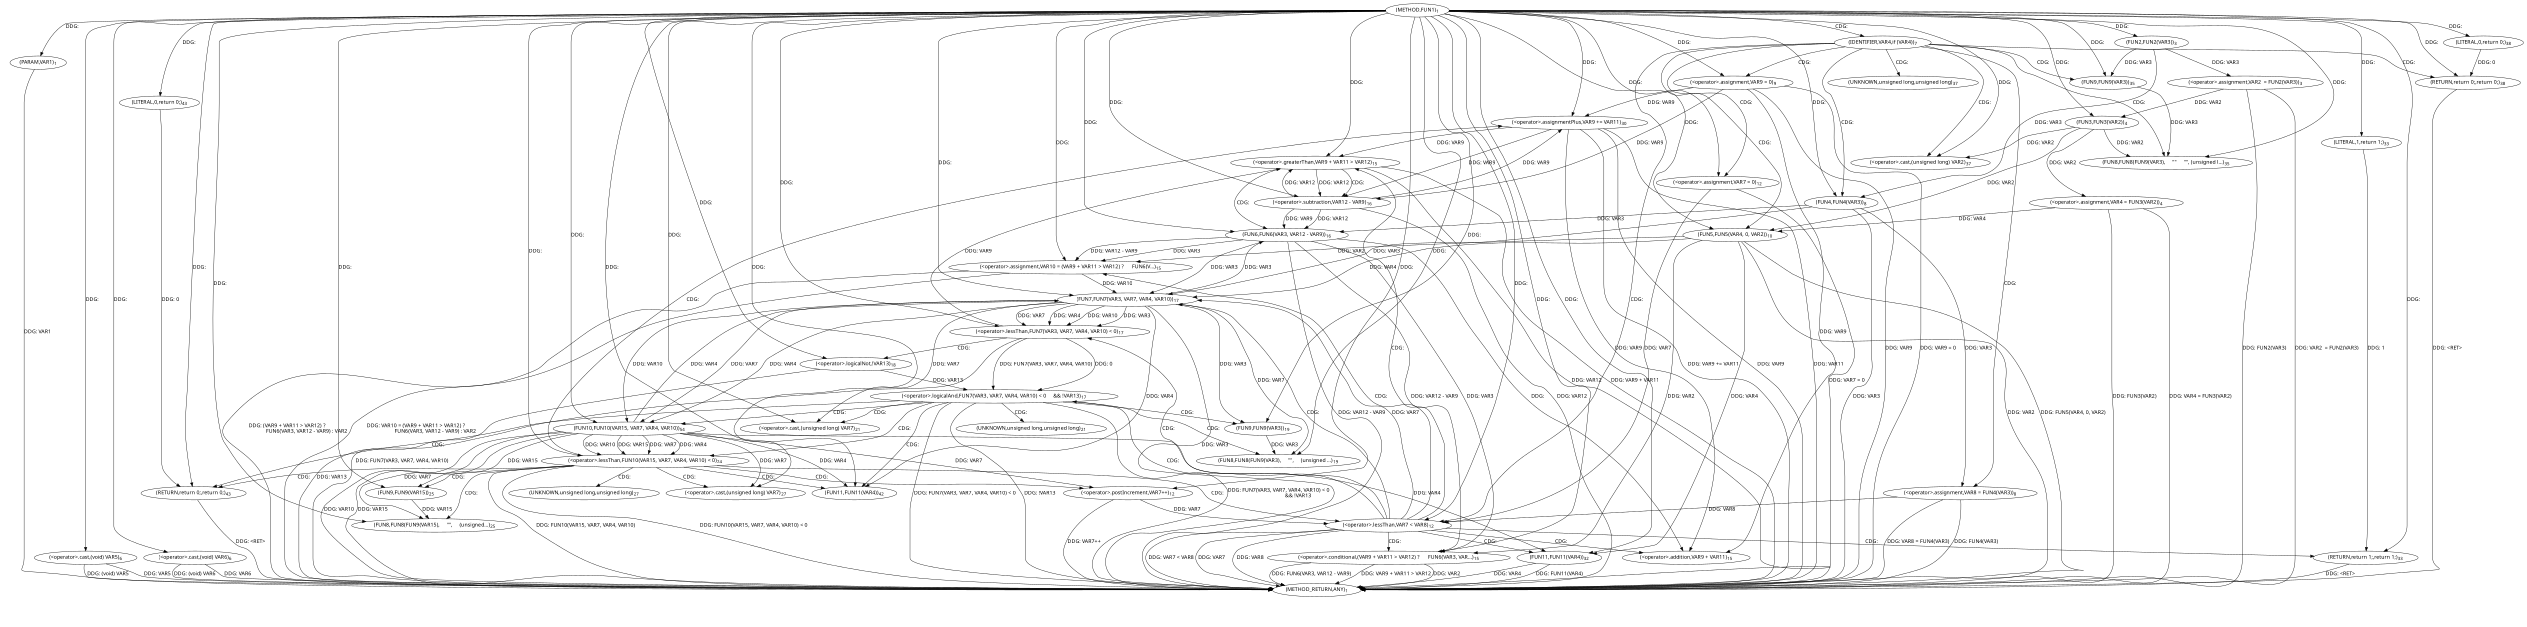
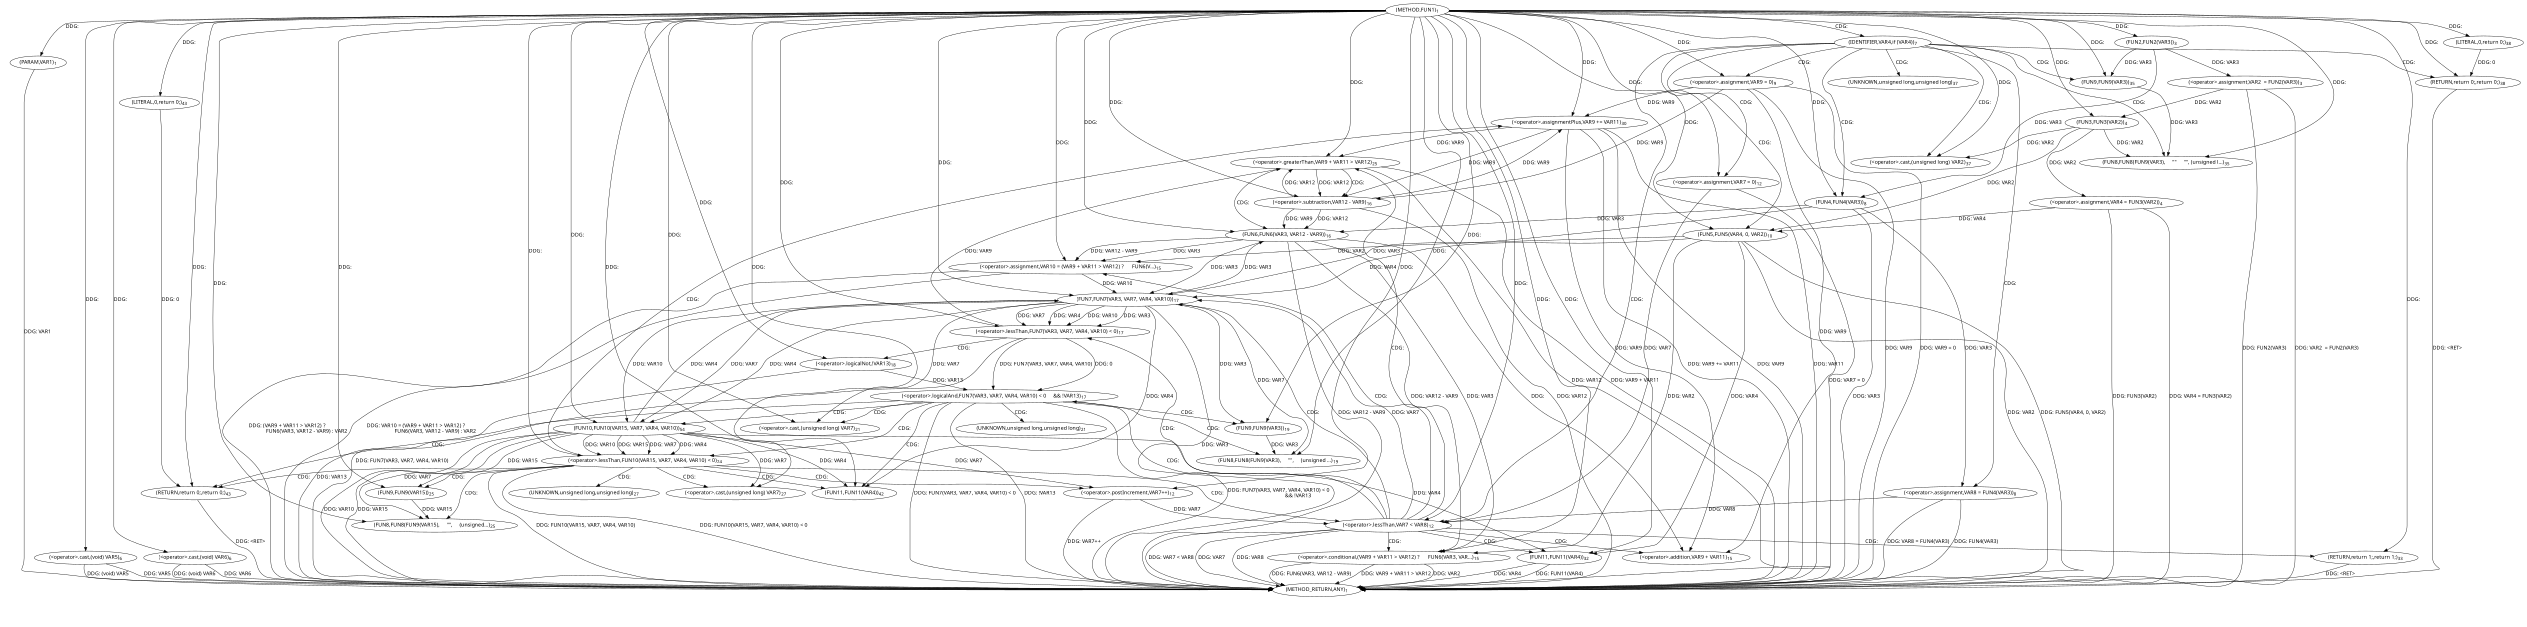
node "(LITERAL,1,return 1;)": removed
node "(<operator>.greaterThan,VAR9 + VAR11 > VAR12)": text "15" -> "25"
